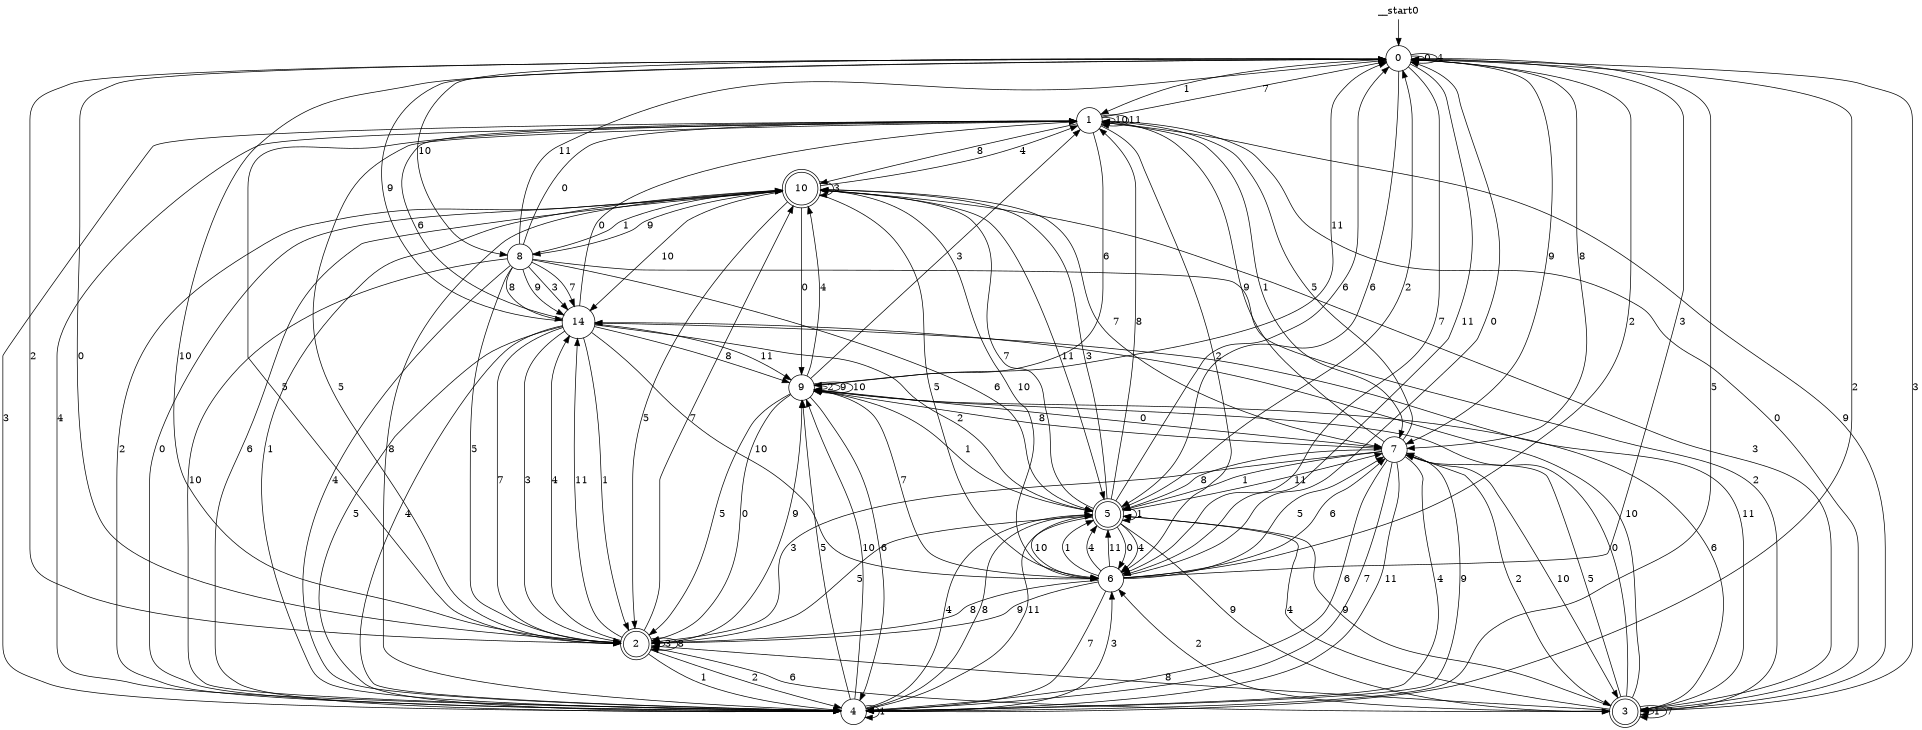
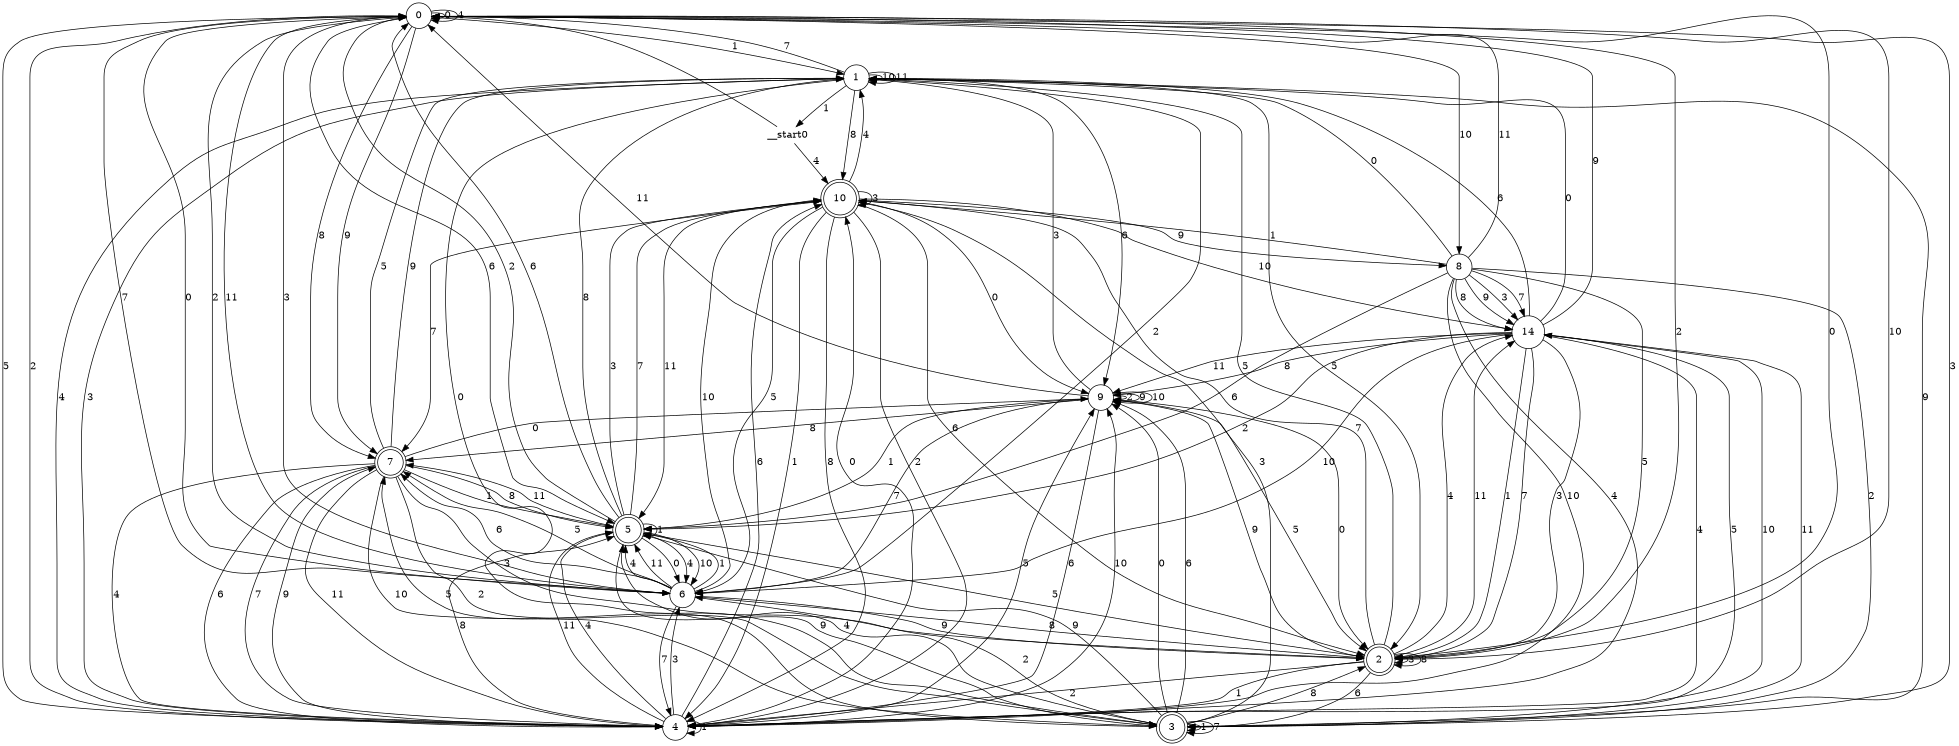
edge "1" -> "7": now "1" -> "__start0"
edge "9" -> "10": now "__start0" -> "10"
edge "10" -> "2": label "5" -> "6"
node "7": shape circle -> doublecircle
